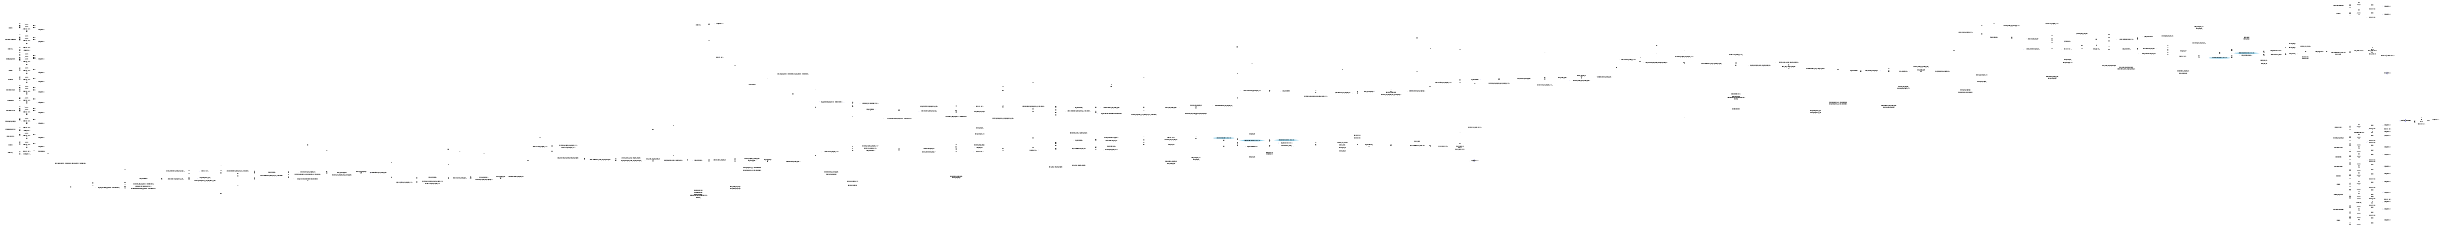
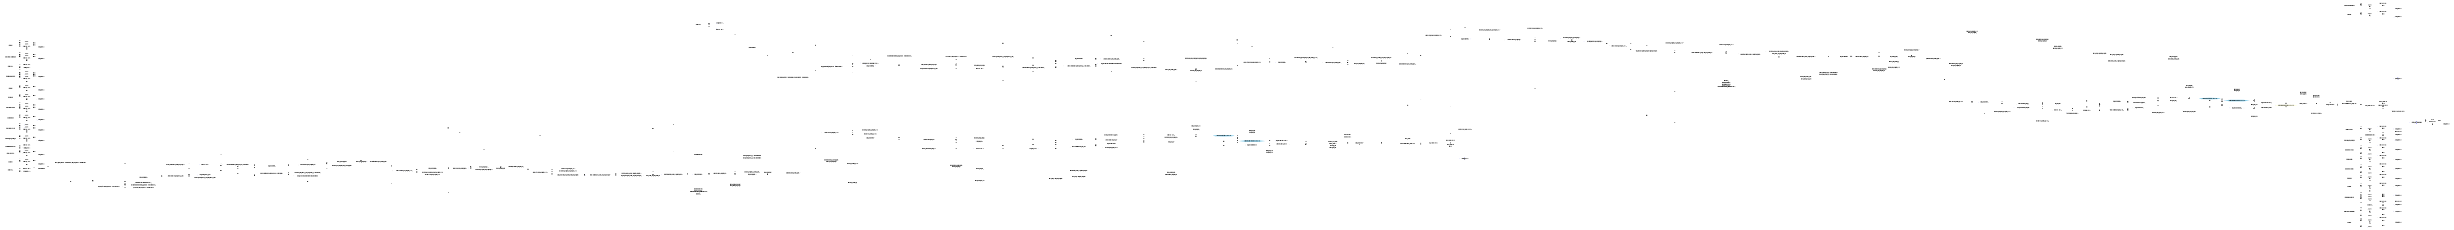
node "<(IDENTIFIER,WebKit,WebKit::shutdown())<SUB>26</SUB>>": added
node "<(IDENTIFIER,WebKit,WebKit::shutdown())<SUB>23</SUB>>": removed
